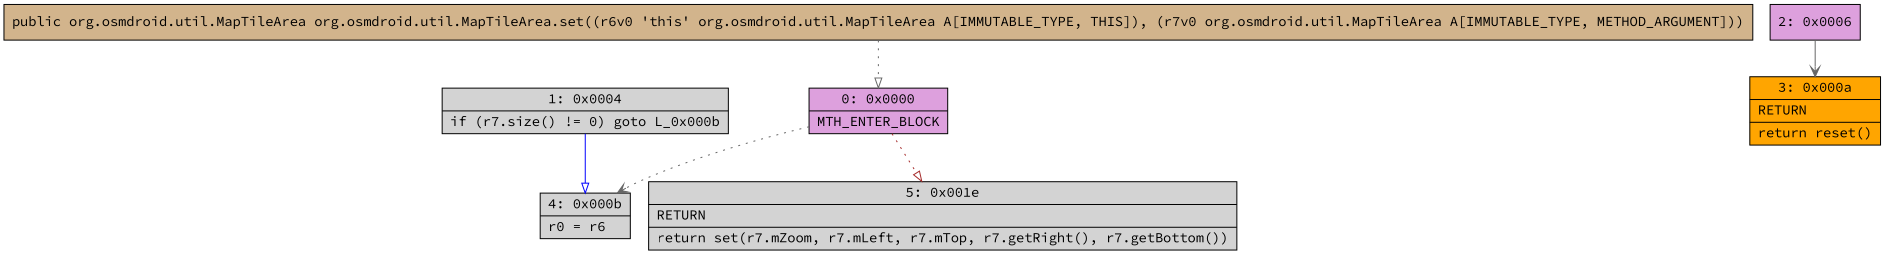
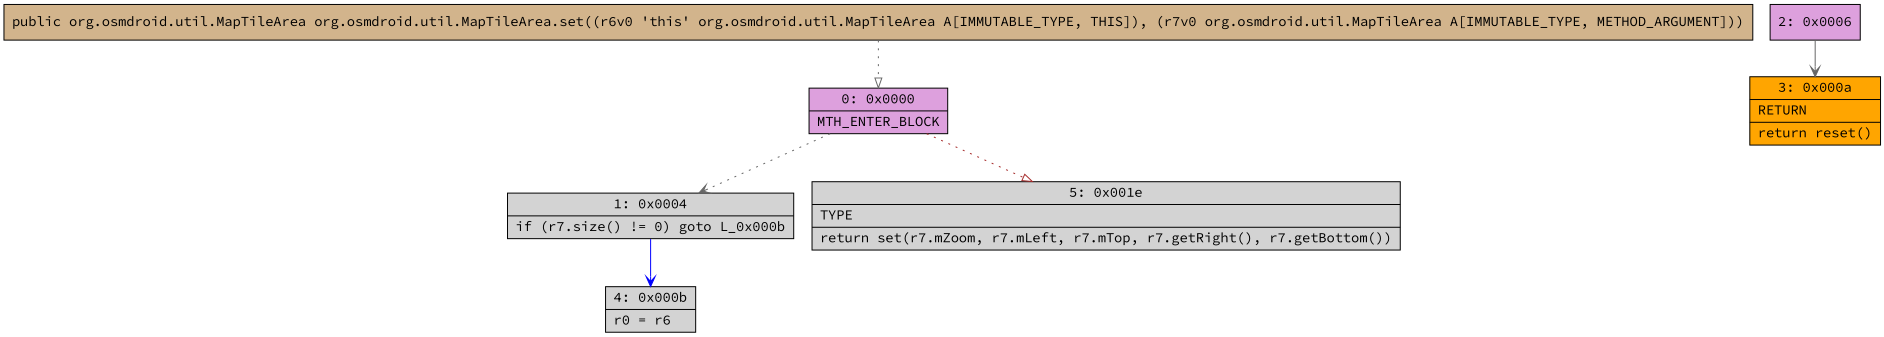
edge "0: 0x0000" -> "4: 0x000b": now "0: 0x0000" -> "1: 0x0004"
edge "1: 0x0004" -> "4: 0x000b": arrowhead onormal -> vee
node "5: 0x001e": text "RETURN" -> "TYPE"
